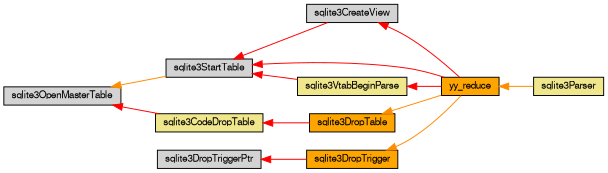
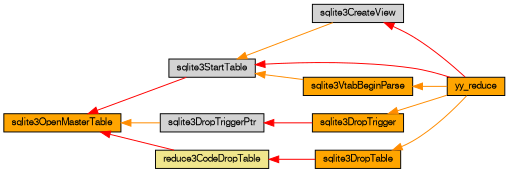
edge "sqlite3CreateView" -> "sqlite3StartTable": color red -> darkorange
edge "sqlite3VtabBeginParse" -> "sqlite3StartTable": color red -> darkorange
edge "sqlite3StartTable" -> "sqlite3OpenMasterTable": color darkorange -> red
node "sqlite3VtabBeginParse": fillcolor khaki -> orange
edge "yy_reduce" -> "sqlite3VtabBeginParse": color red -> darkorange
node "sqlite3Parser": removed
node "sqlite3OpenMasterTable": fillcolor lightgrey -> orange
edge "sqlite3DropTriggerPtr" -> "sqlite3OpenMasterTable": added
node "sqlite3CodeDropTable": label "sqlite3CodeDropTable" -> "reduce3CodeDropTable"
